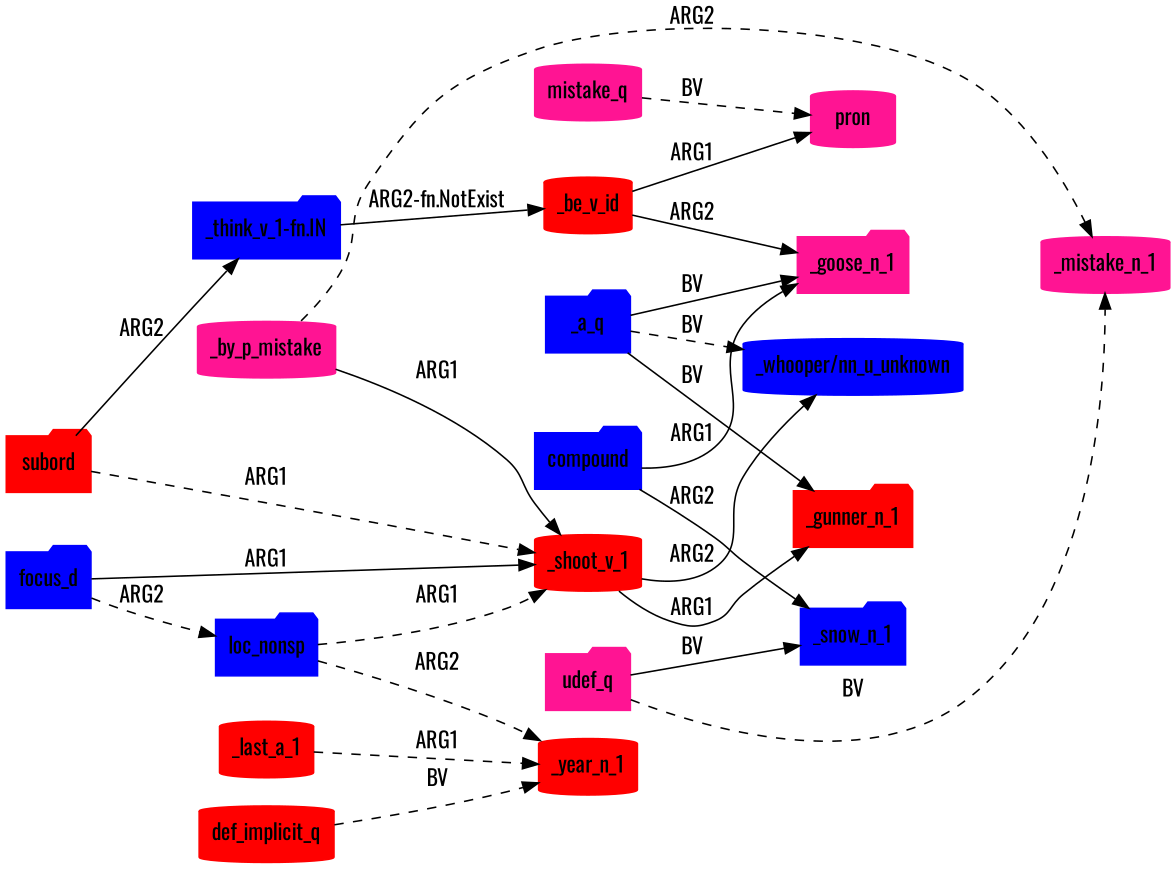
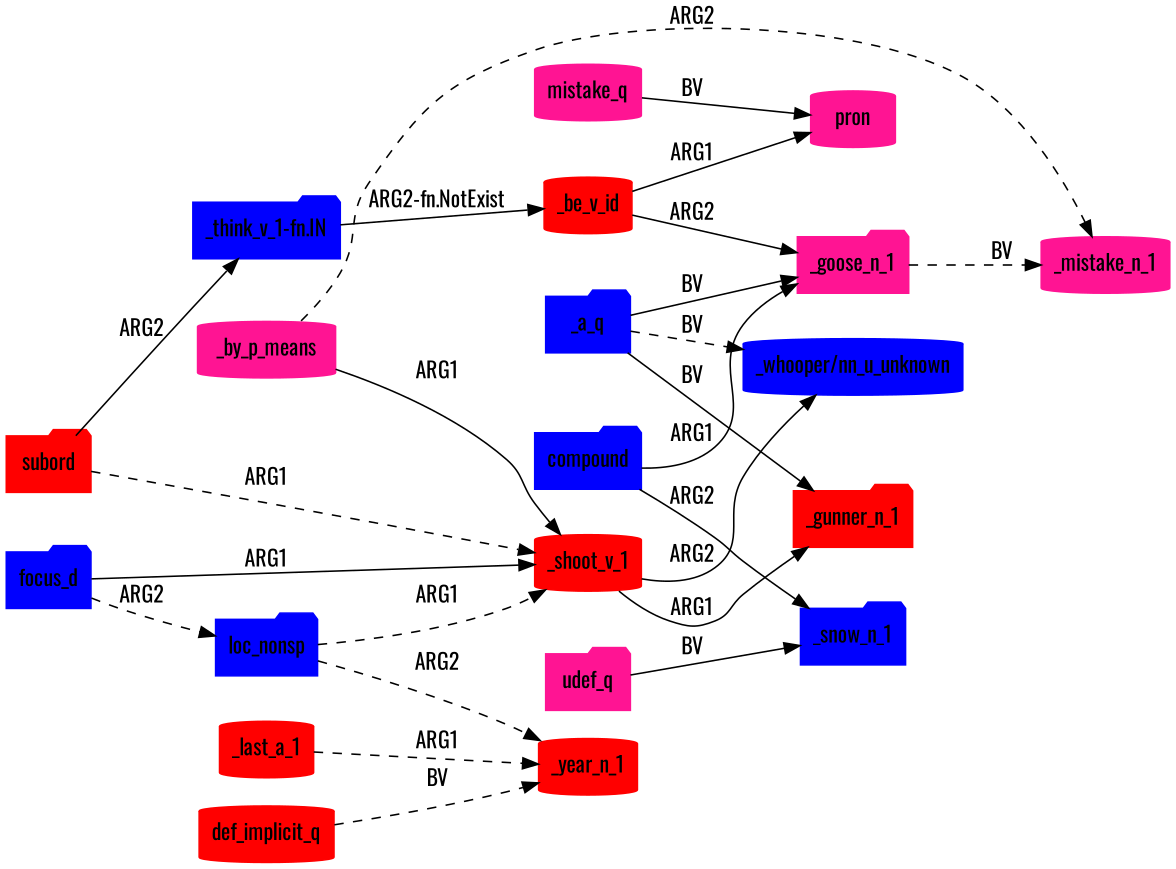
edge "mistake_q" -> "pron": style dashed -> solid
node "_by_p_mistake": label "_by_p_mistake" -> "_by_p_means"
edge "udef_q" -> "_mistake_n_1": now "_goose_n_1" -> "_mistake_n_1"
